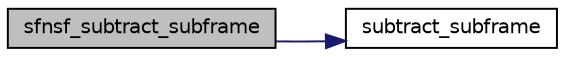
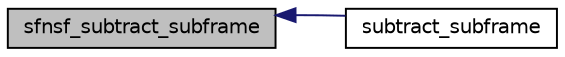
edge "sfnsf_subtract_subframe" -> "subtract_subframe": reversed
